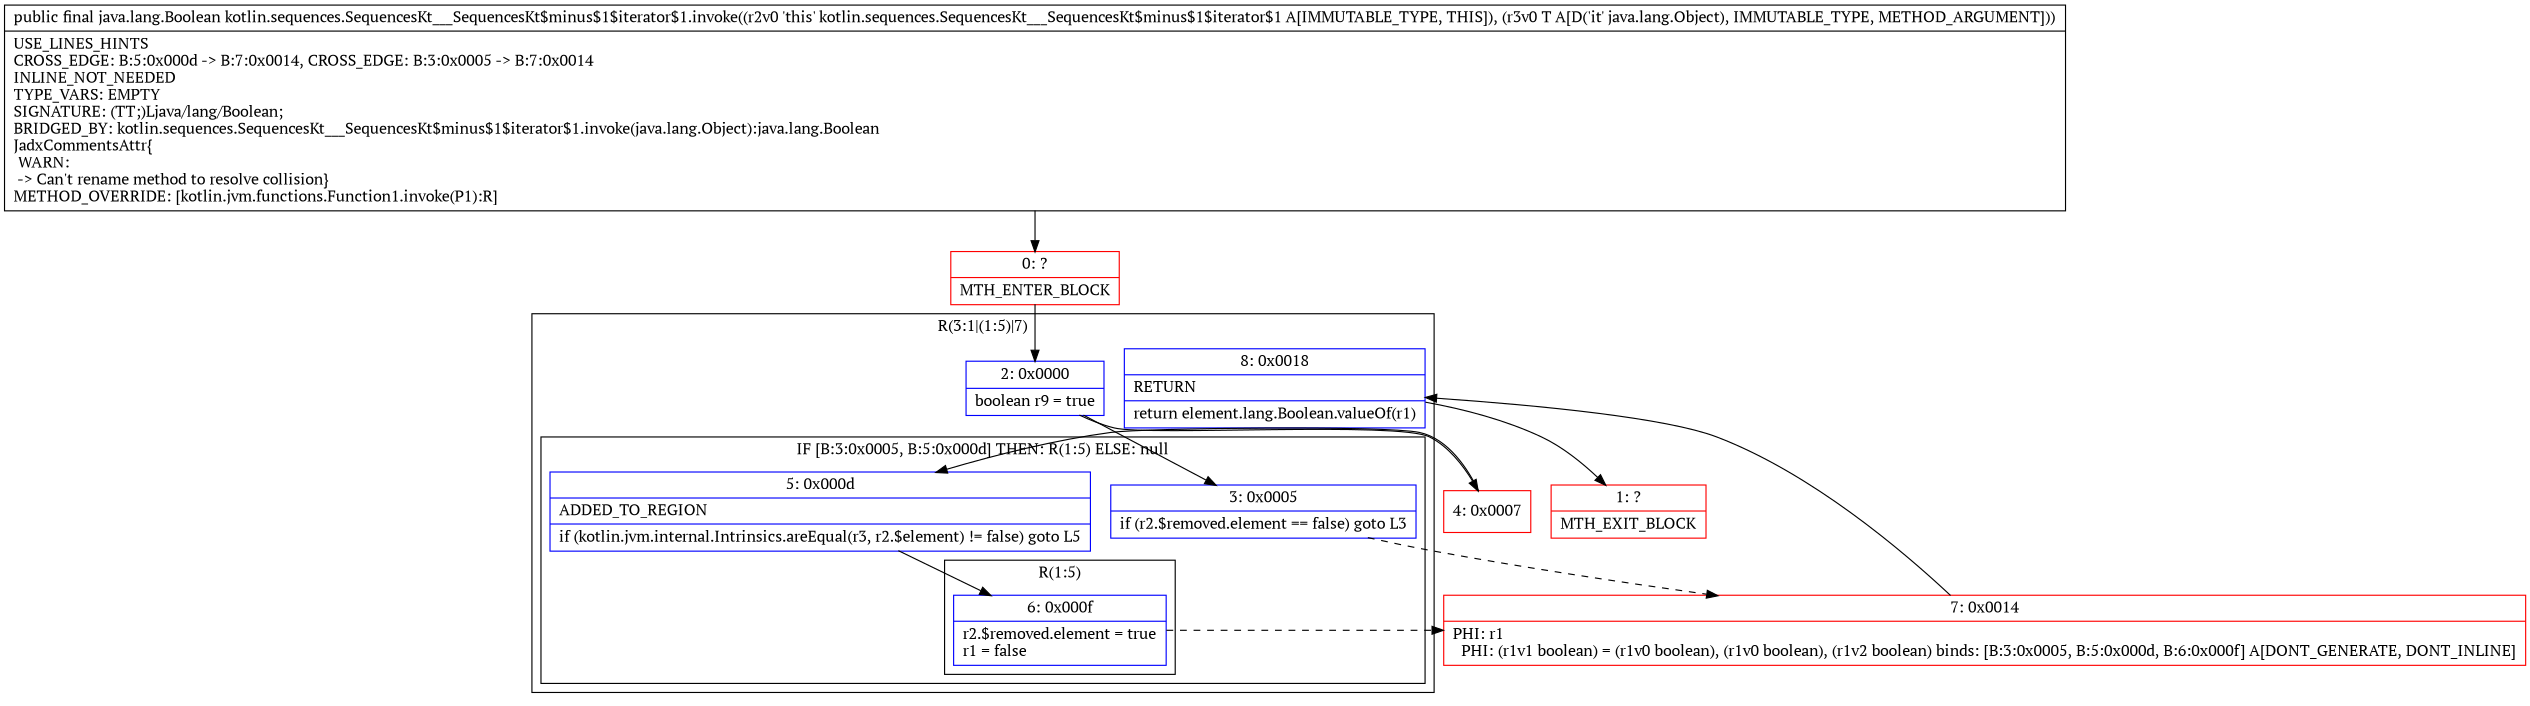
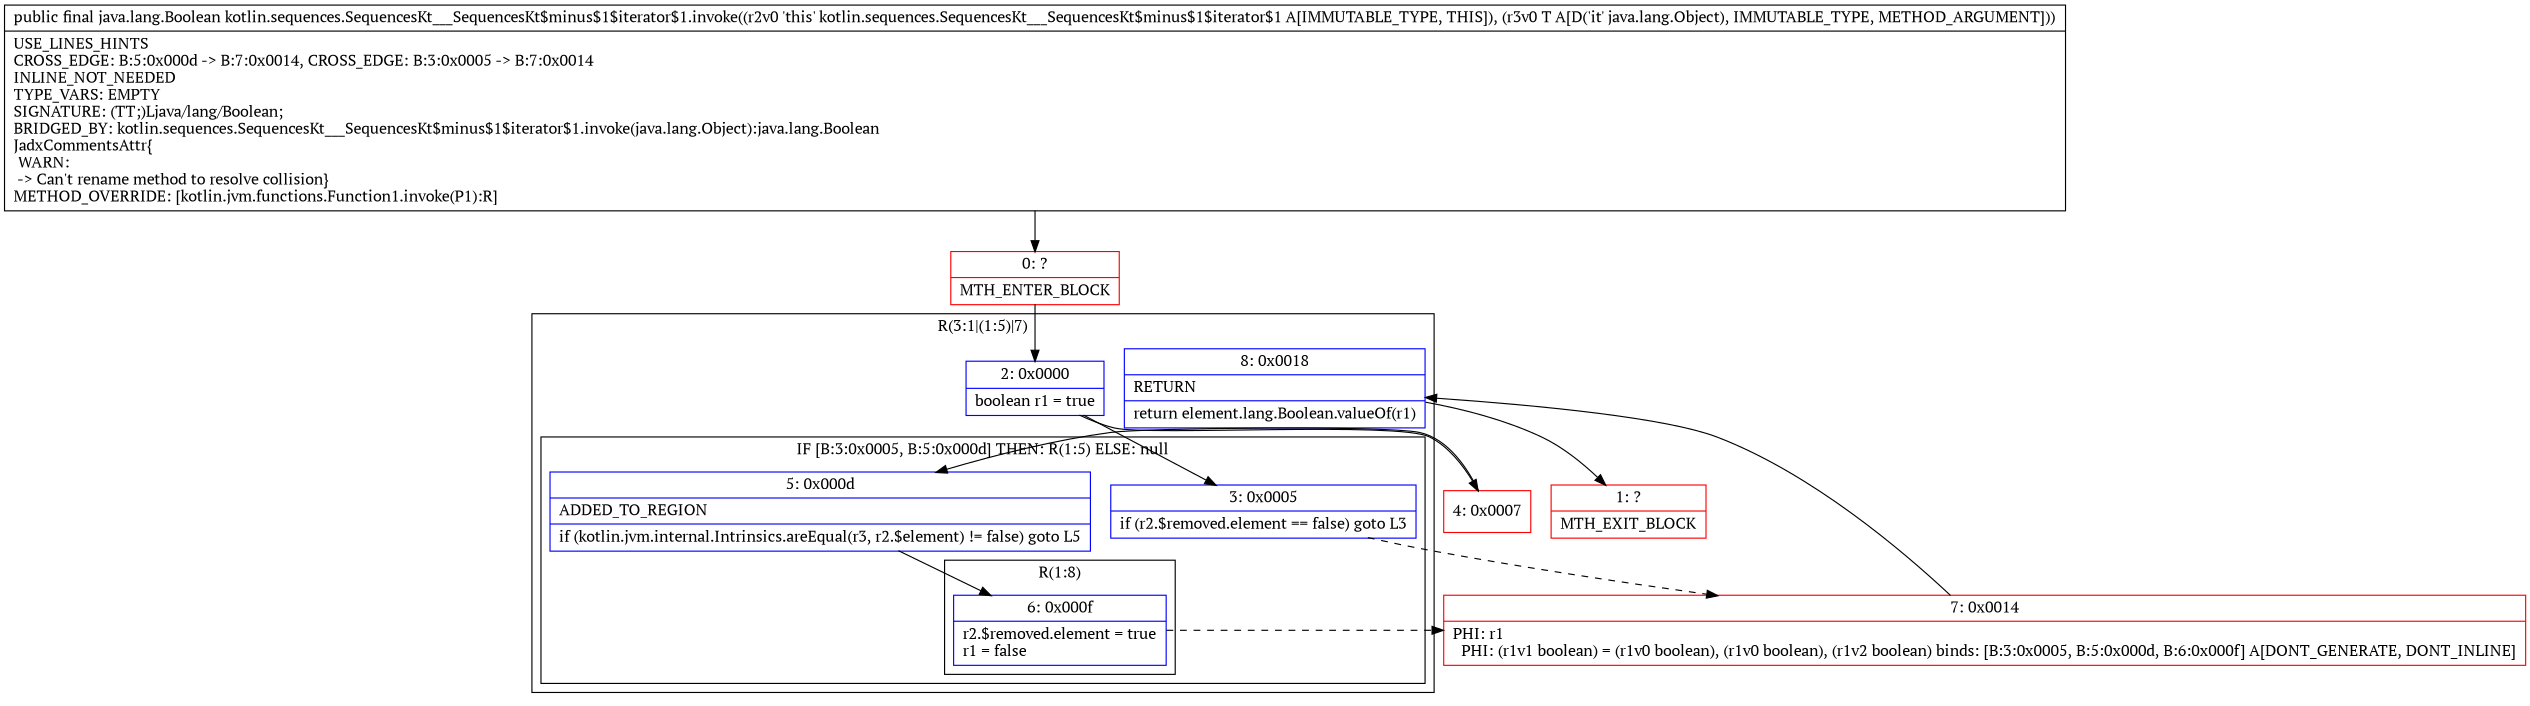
node "2: 0x0000": text "boolean r9 = true" -> "boolean r1 = true"
cluster "R(1:5)": label "R(1:5)" -> "R(1:8)"
